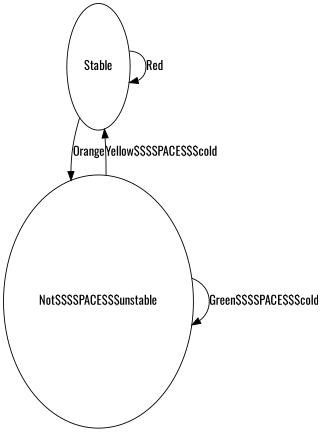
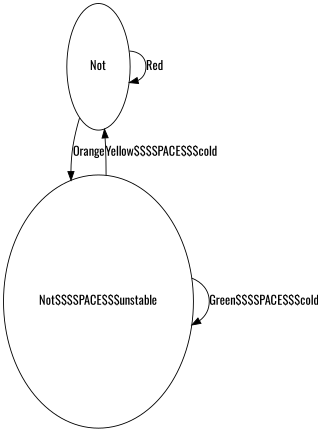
node "Stable": label "Stable" -> "Not"
